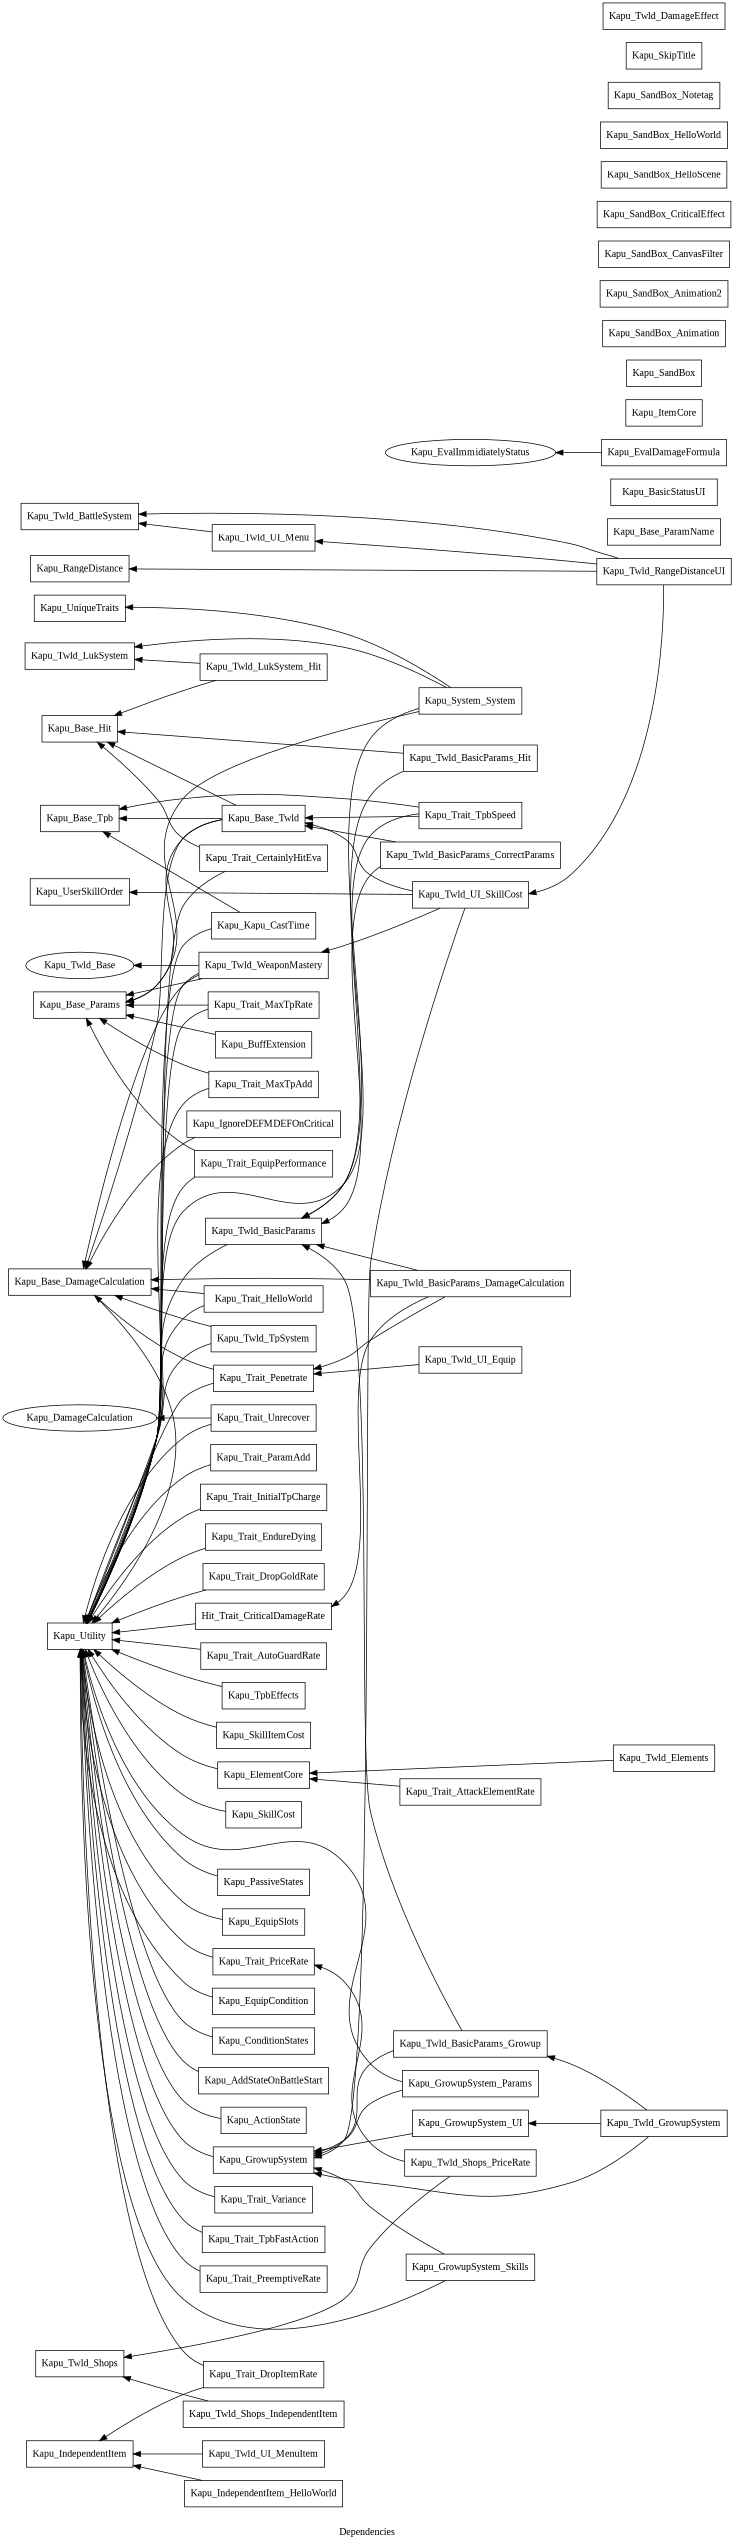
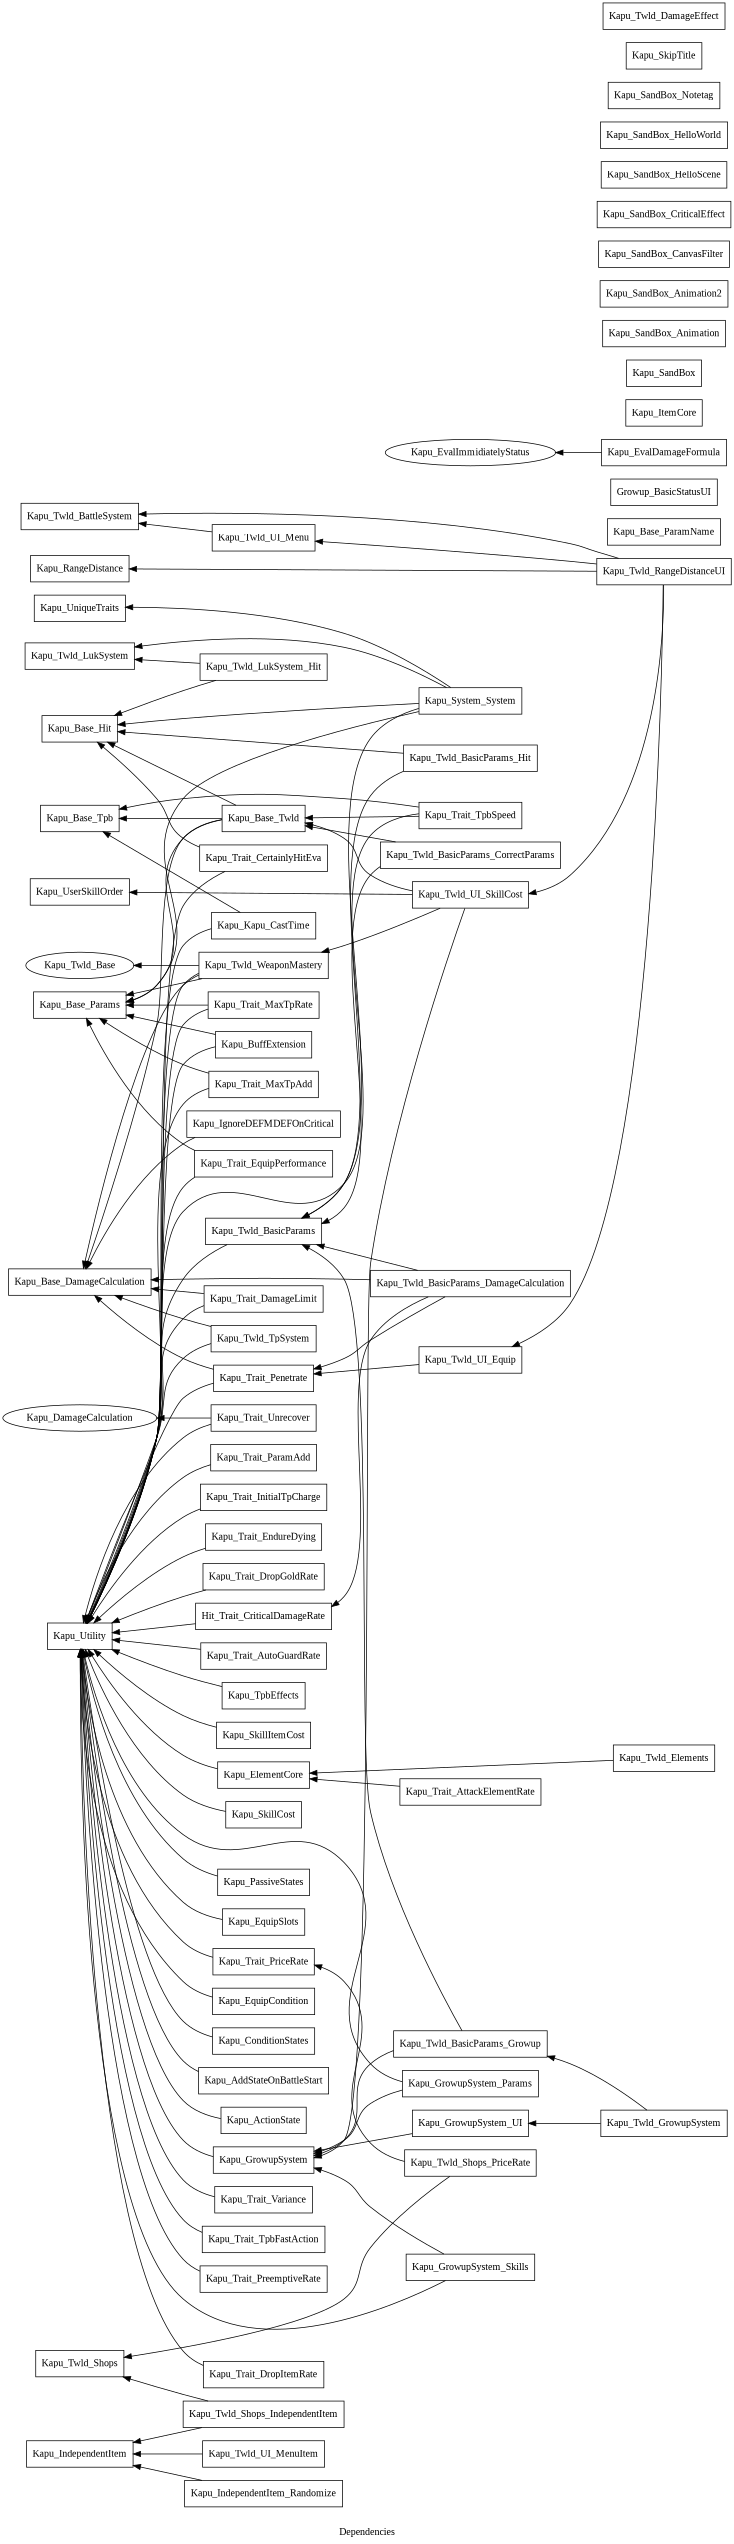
node "Kapu_BasicStatusUI": label "Kapu_BasicStatusUI" -> "Growup_BasicStatusUI"
edge "Kapu_System_System" -> "Kapu_Base_Hit": added
edge "Kapu_Twld_RangeDistanceUI" -> "Kapu_Twld_UI_Equip": added
node "Kapu_Trait_HelloWorld": label "Kapu_Trait_HelloWorld" -> "Kapu_Trait_DamageLimit"
edge "Kapu_Base_DamageCalculation" -> "Kapu_Utility": now "Kapu_BuffExtension" -> "Kapu_Utility"
edge "Kapu_Twld_GrowupSystem" -> "Kapu_GrowupSystem": removed
edge "Kapu_Trait_DropItemRate" -> "Kapu_IndependentItem": now "Kapu_Twld_Shops_IndependentItem" -> "Kapu_IndependentItem"
node "Kapu_IndependentItem_HelloWorld": label "Kapu_IndependentItem_HelloWorld" -> "Kapu_IndependentItem_Randomize"
